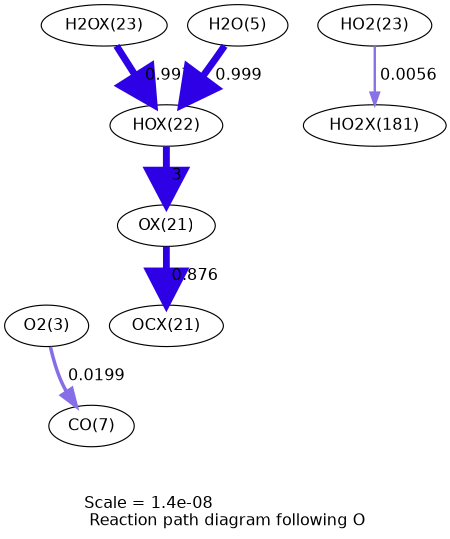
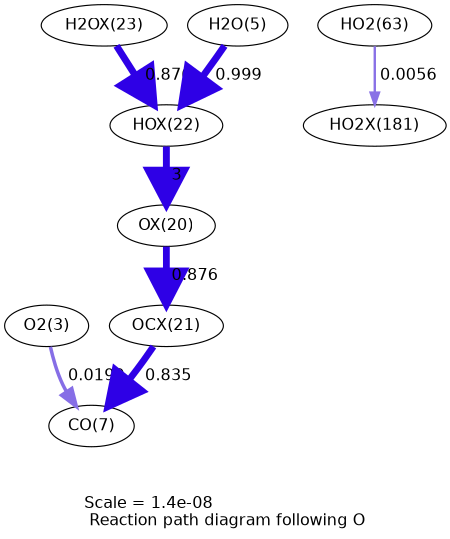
node "HO2(23)": label "HO2(23)" -> "HO2(63)"
edge "H2OX(23)" -> "HOX(22)": label " 0.997" -> " 0.876"
node "OX(21)": label "OX(21)" -> "OX(20)"
edge "OCX(21)" -> "CO(7)": added, label "0.835"
